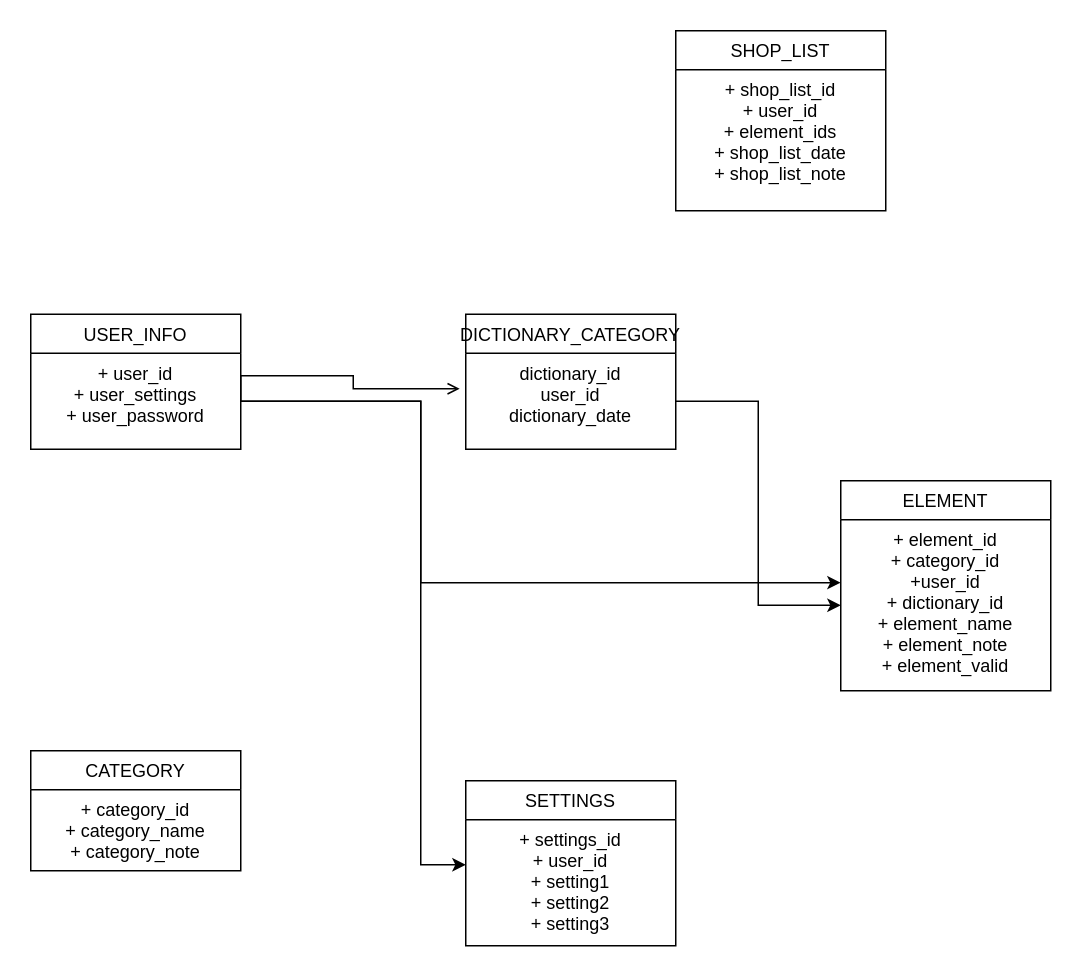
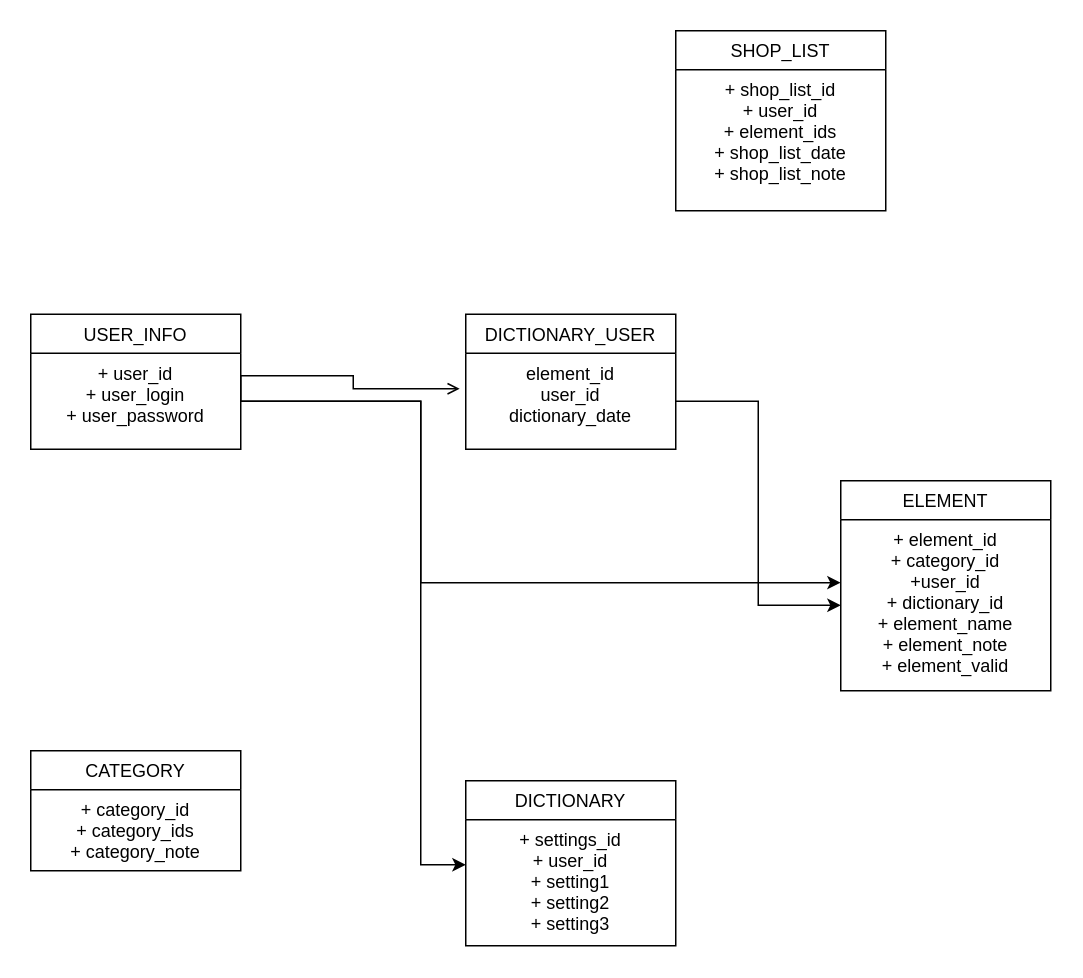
node "DICTIONARY_CATEGORY": label "DICTIONARY_CATEGORY" -> "DICTIONARY_USER"
node "+ user_id + user_settings + user_password": label "+ user_id + user_settings + user_password" -> "+ user_id + user_login + user_password"
node "dictionary_id user_id dictionary_date": label "dictionary_id user_id dictionary_date" -> "element_id user_id dictionary_date"
node "SETTINGS": label "SETTINGS" -> "DICTIONARY"
node "+ category_id + category_name + category_note": label "+ category_id + category_name + category_note" -> "+ category_id + category_ids + category_note"
